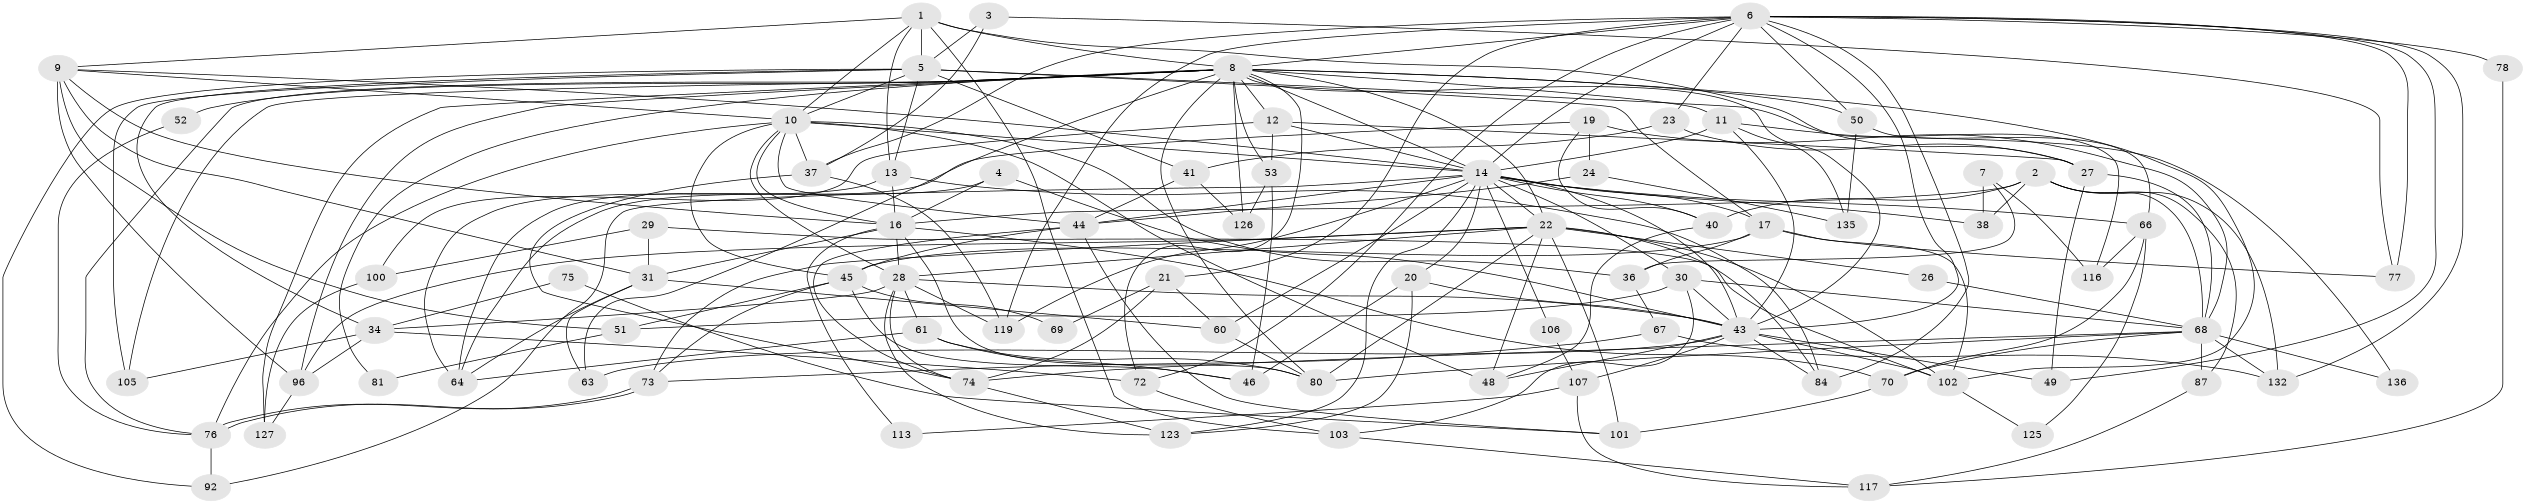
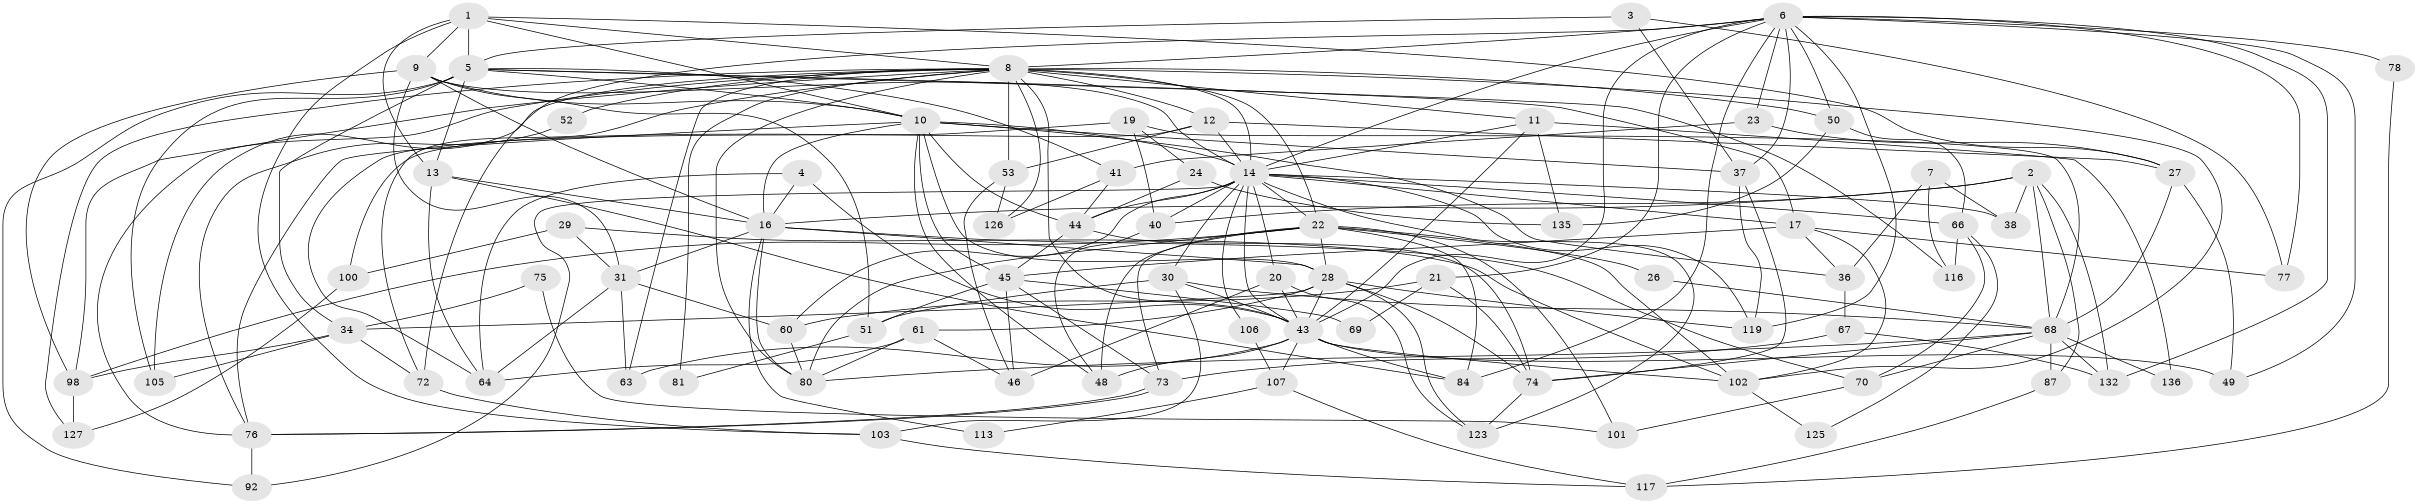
node "96": label "96" -> "98"
edge "44" -- "101": removed
